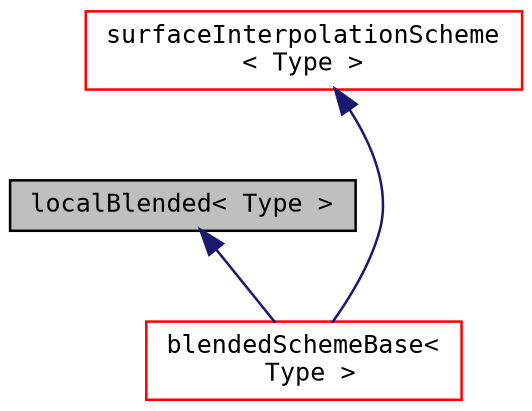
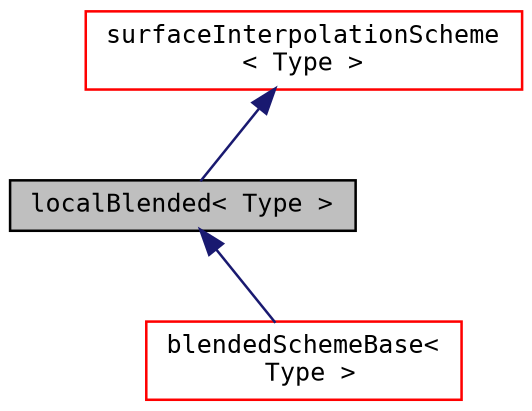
edge "blendedSchemeBase< Type >" -> "surfaceInterpolationScheme < Type >": now "localBlended< Type >" -> "surfaceInterpolationScheme < Type >"
